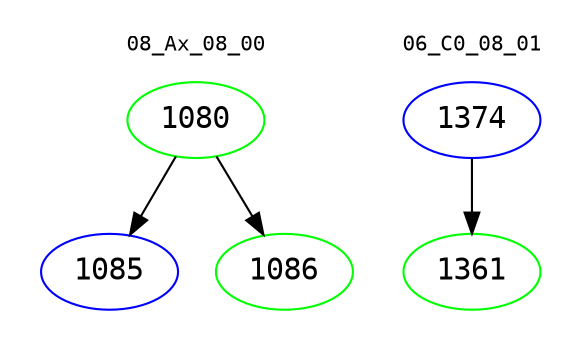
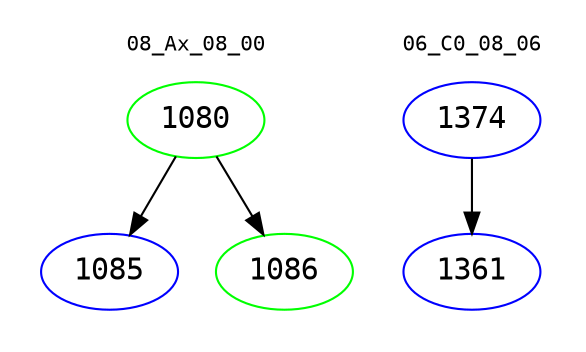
cluster "06_C0_08_01": label "06_C0_08_01" -> "06_C0_08_06"
node "1361": color green -> blue
